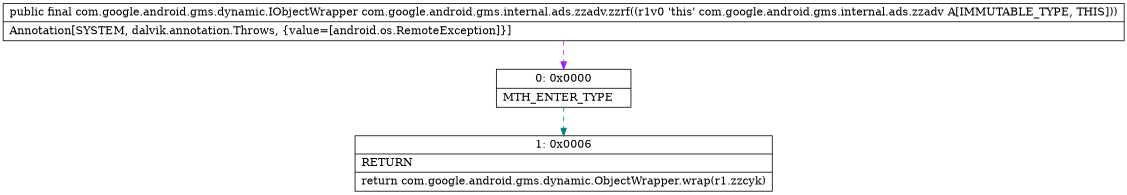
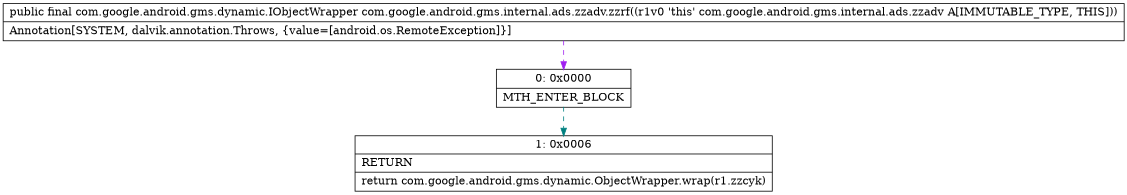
node "0: 0x0000": text "MTH_ENTER_TYPE" -> "MTH_ENTER_BLOCK"
